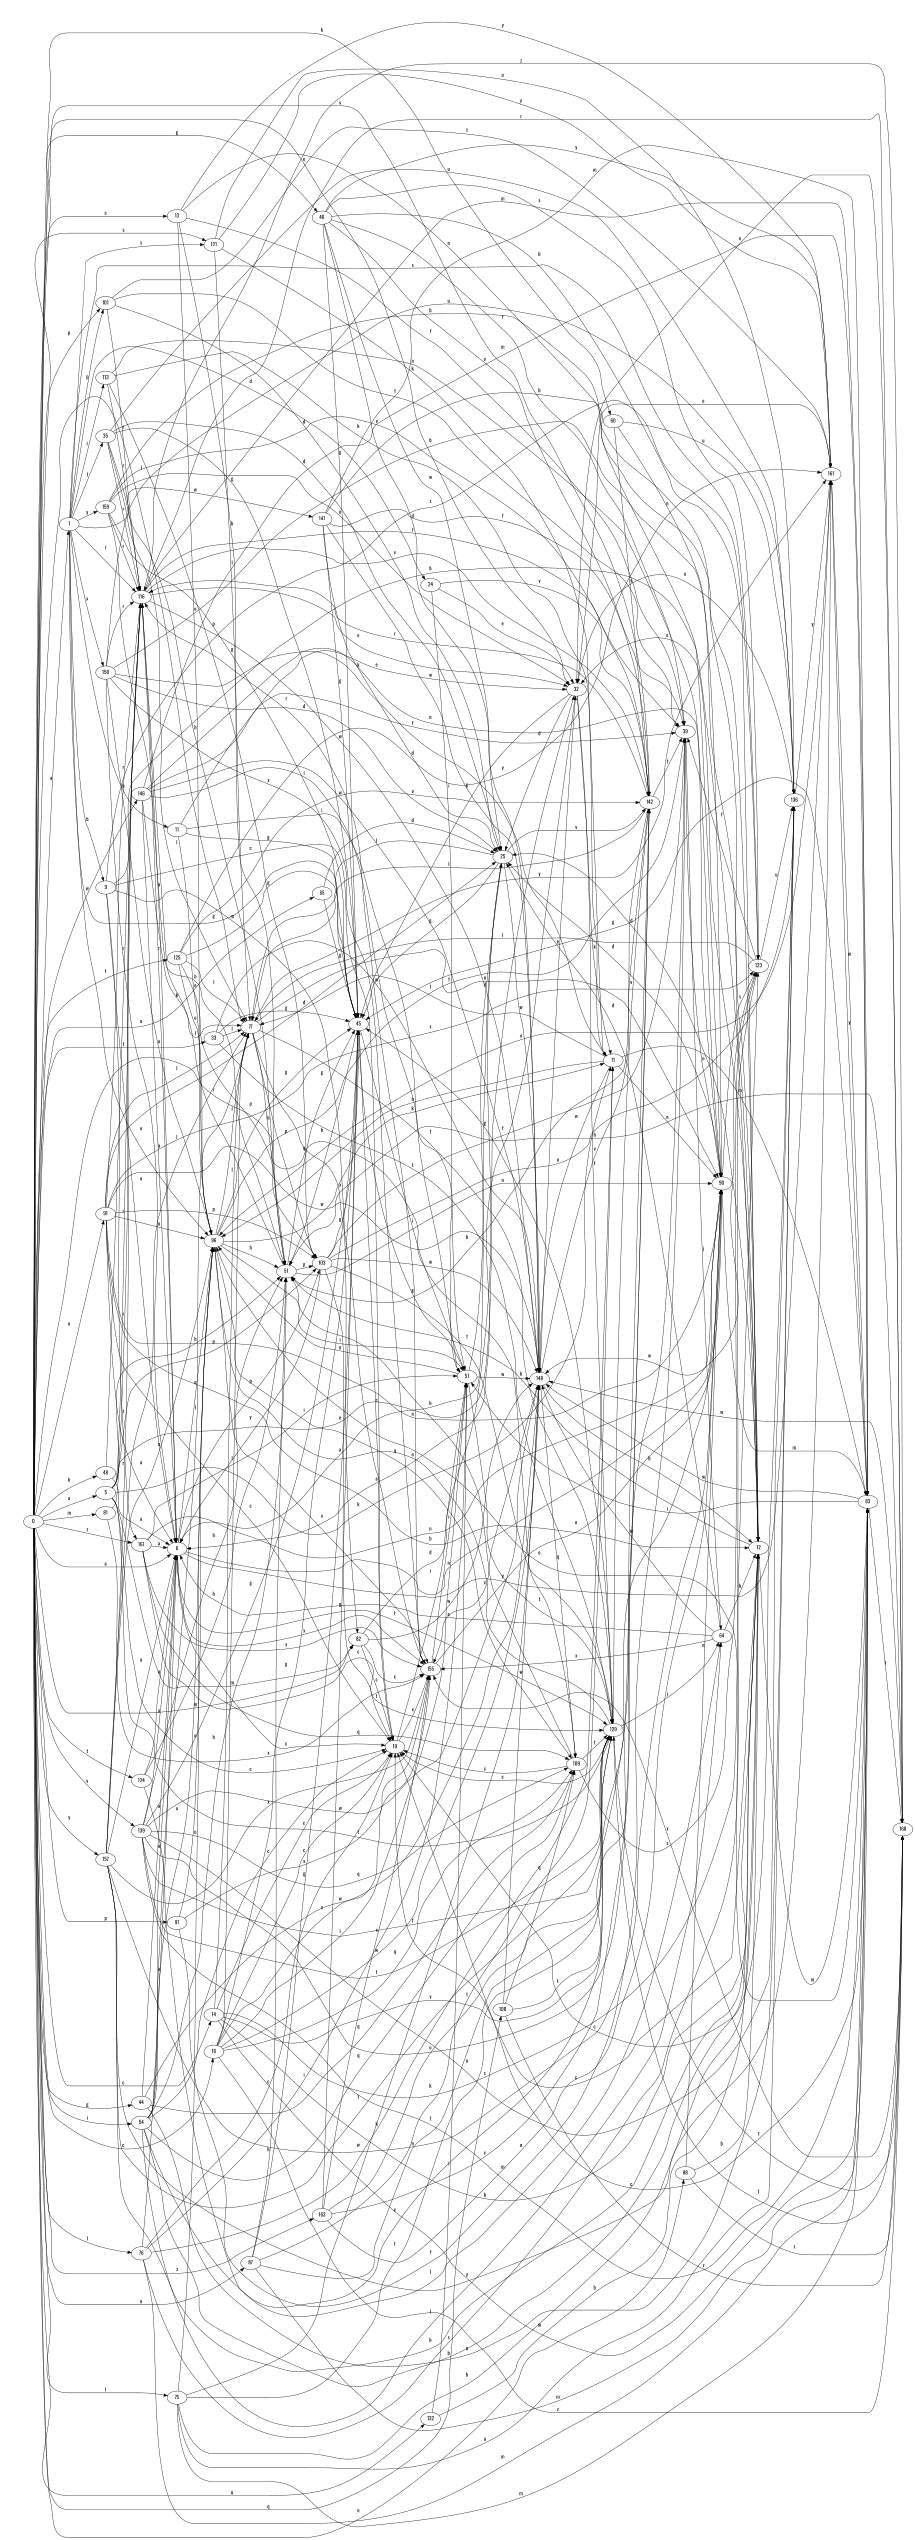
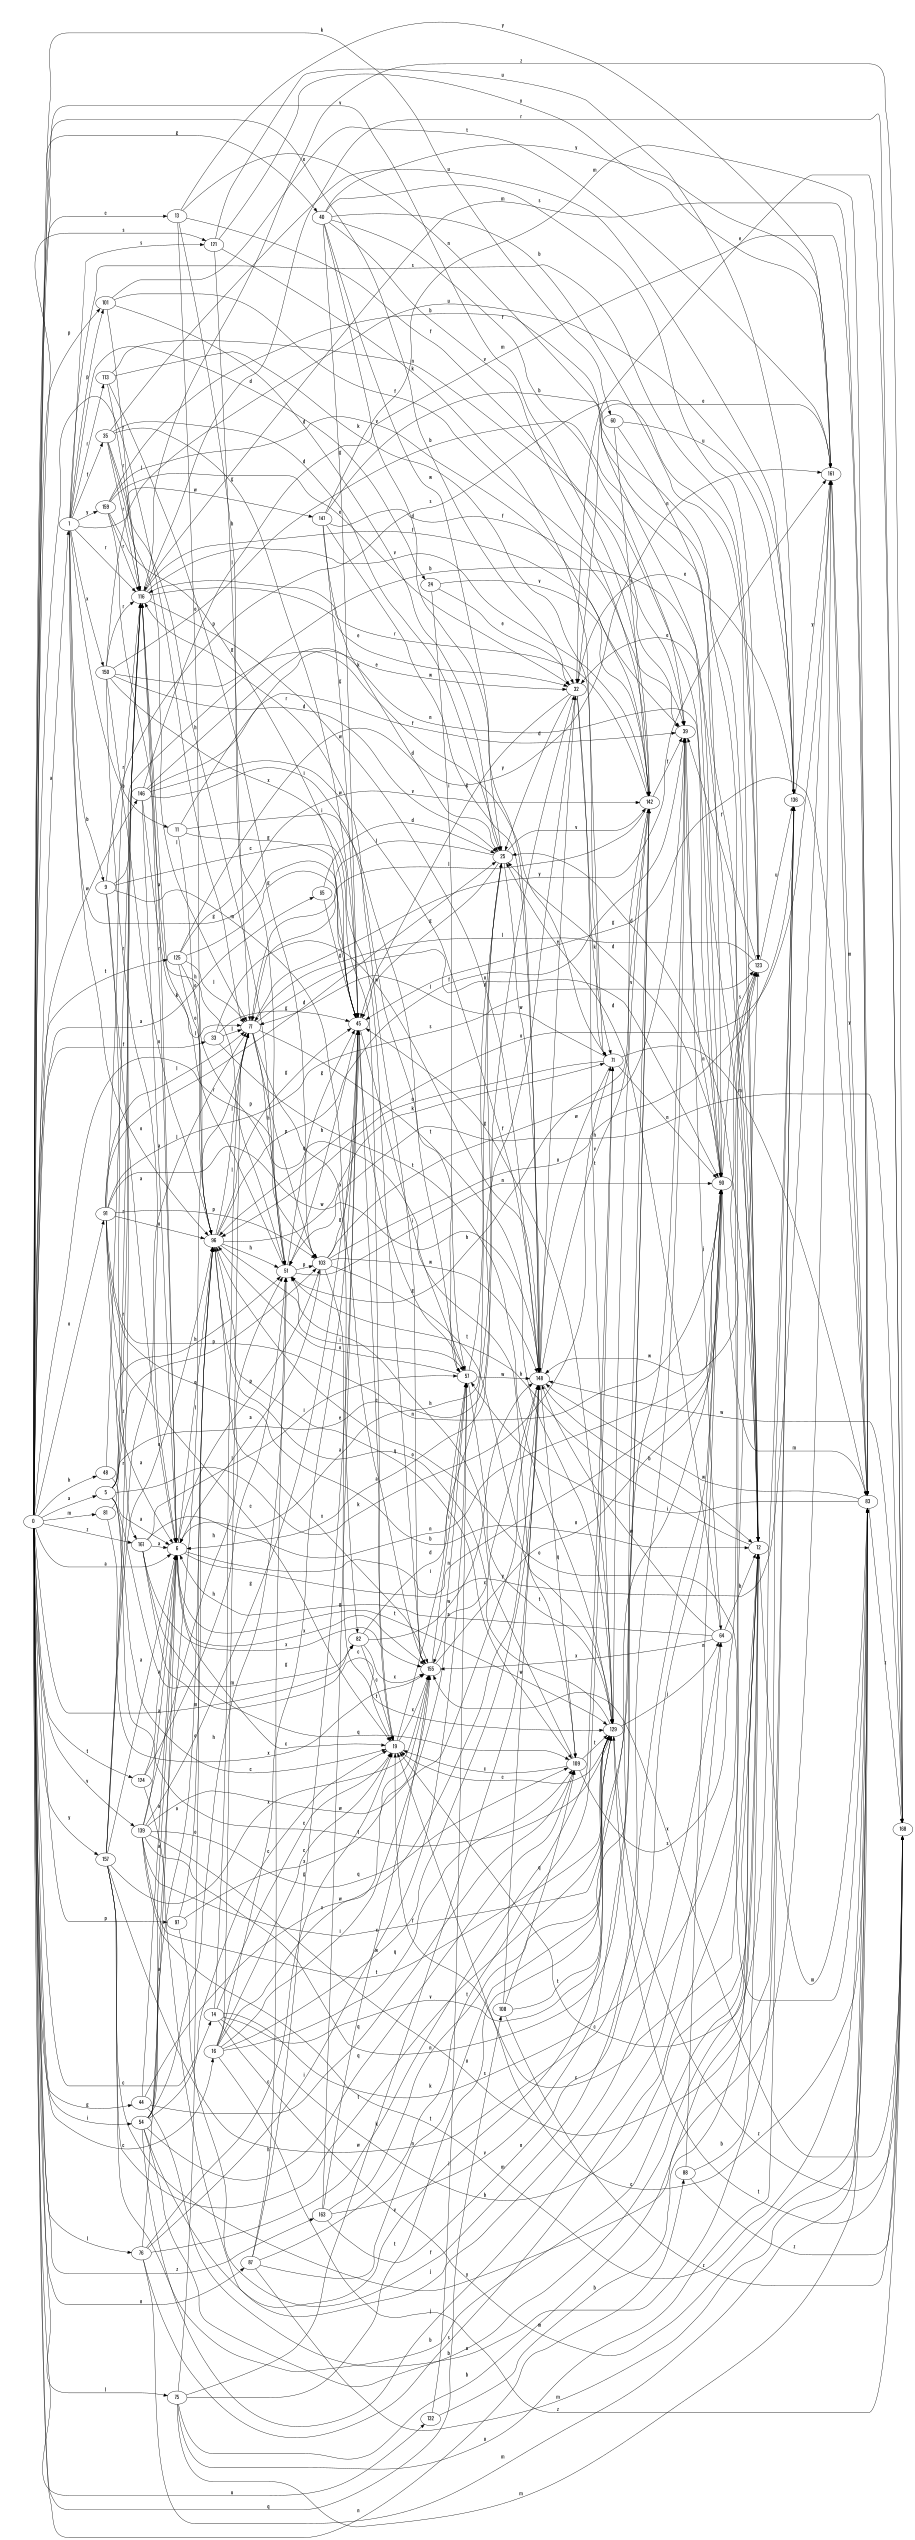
edge "103" -> "6": label "y" -> "a"
